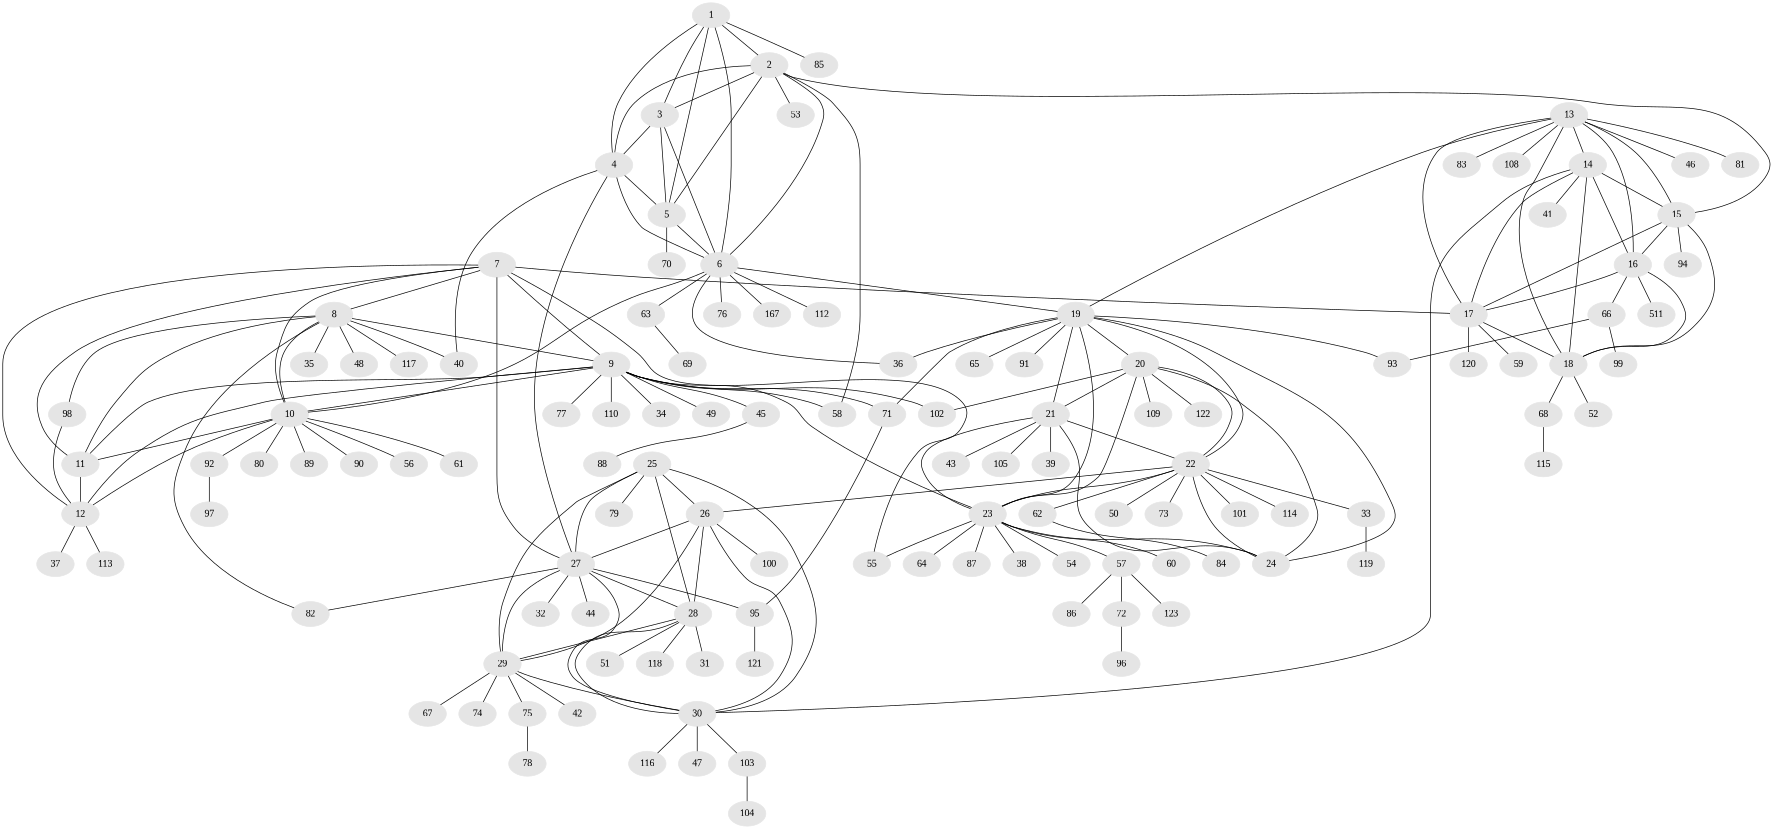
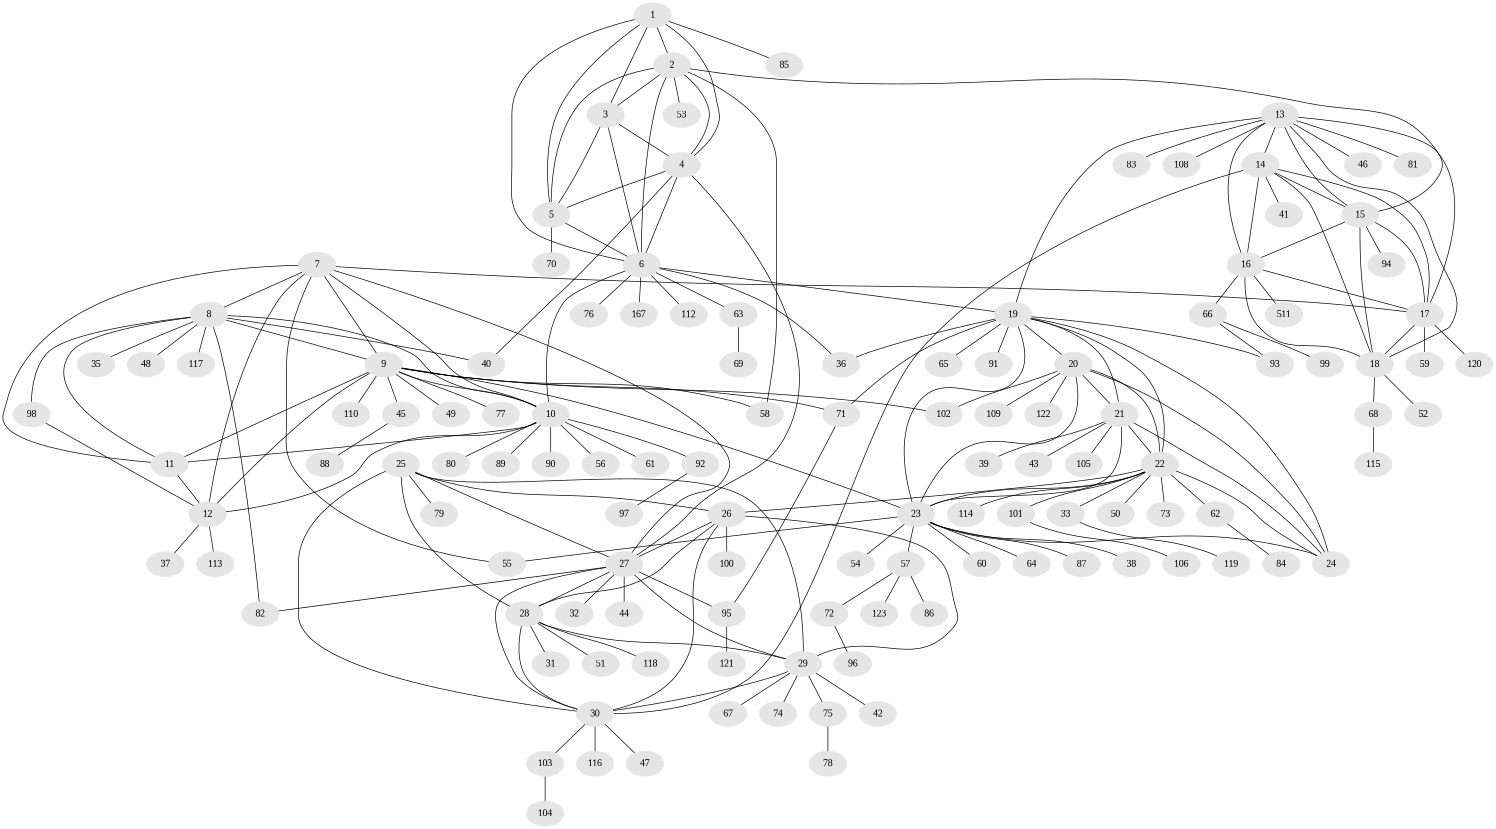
node "34": removed
node "106": added
